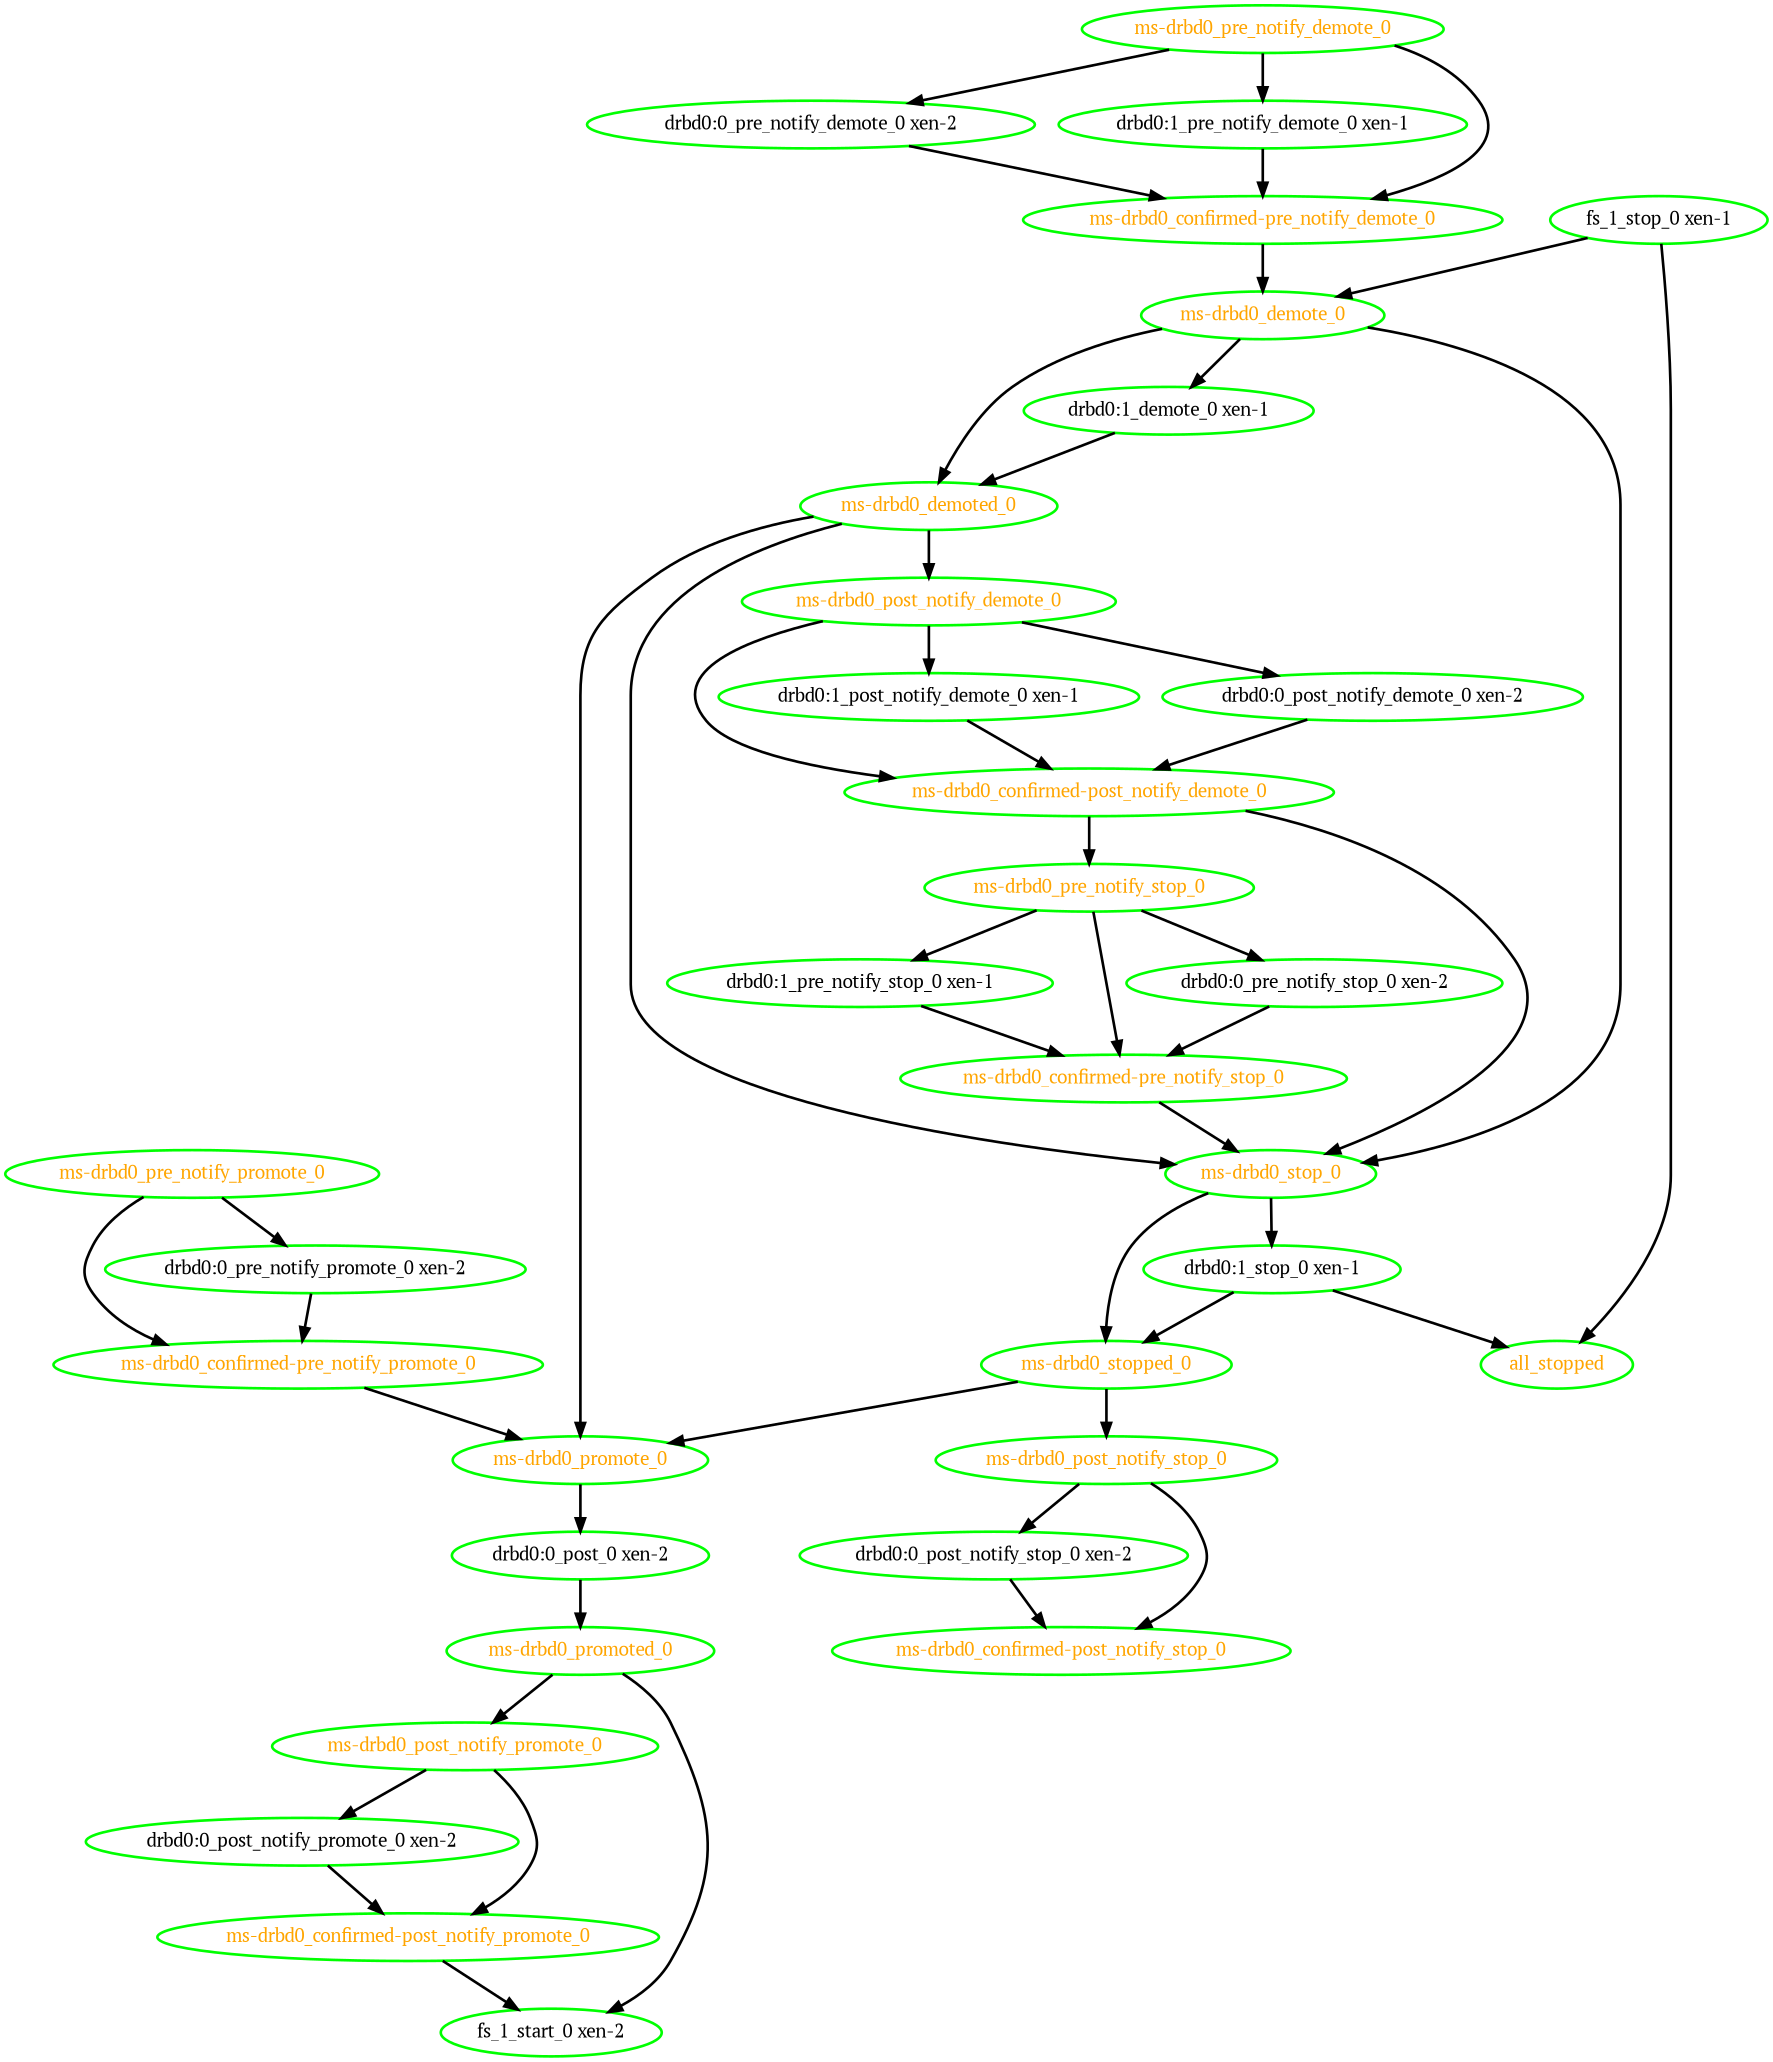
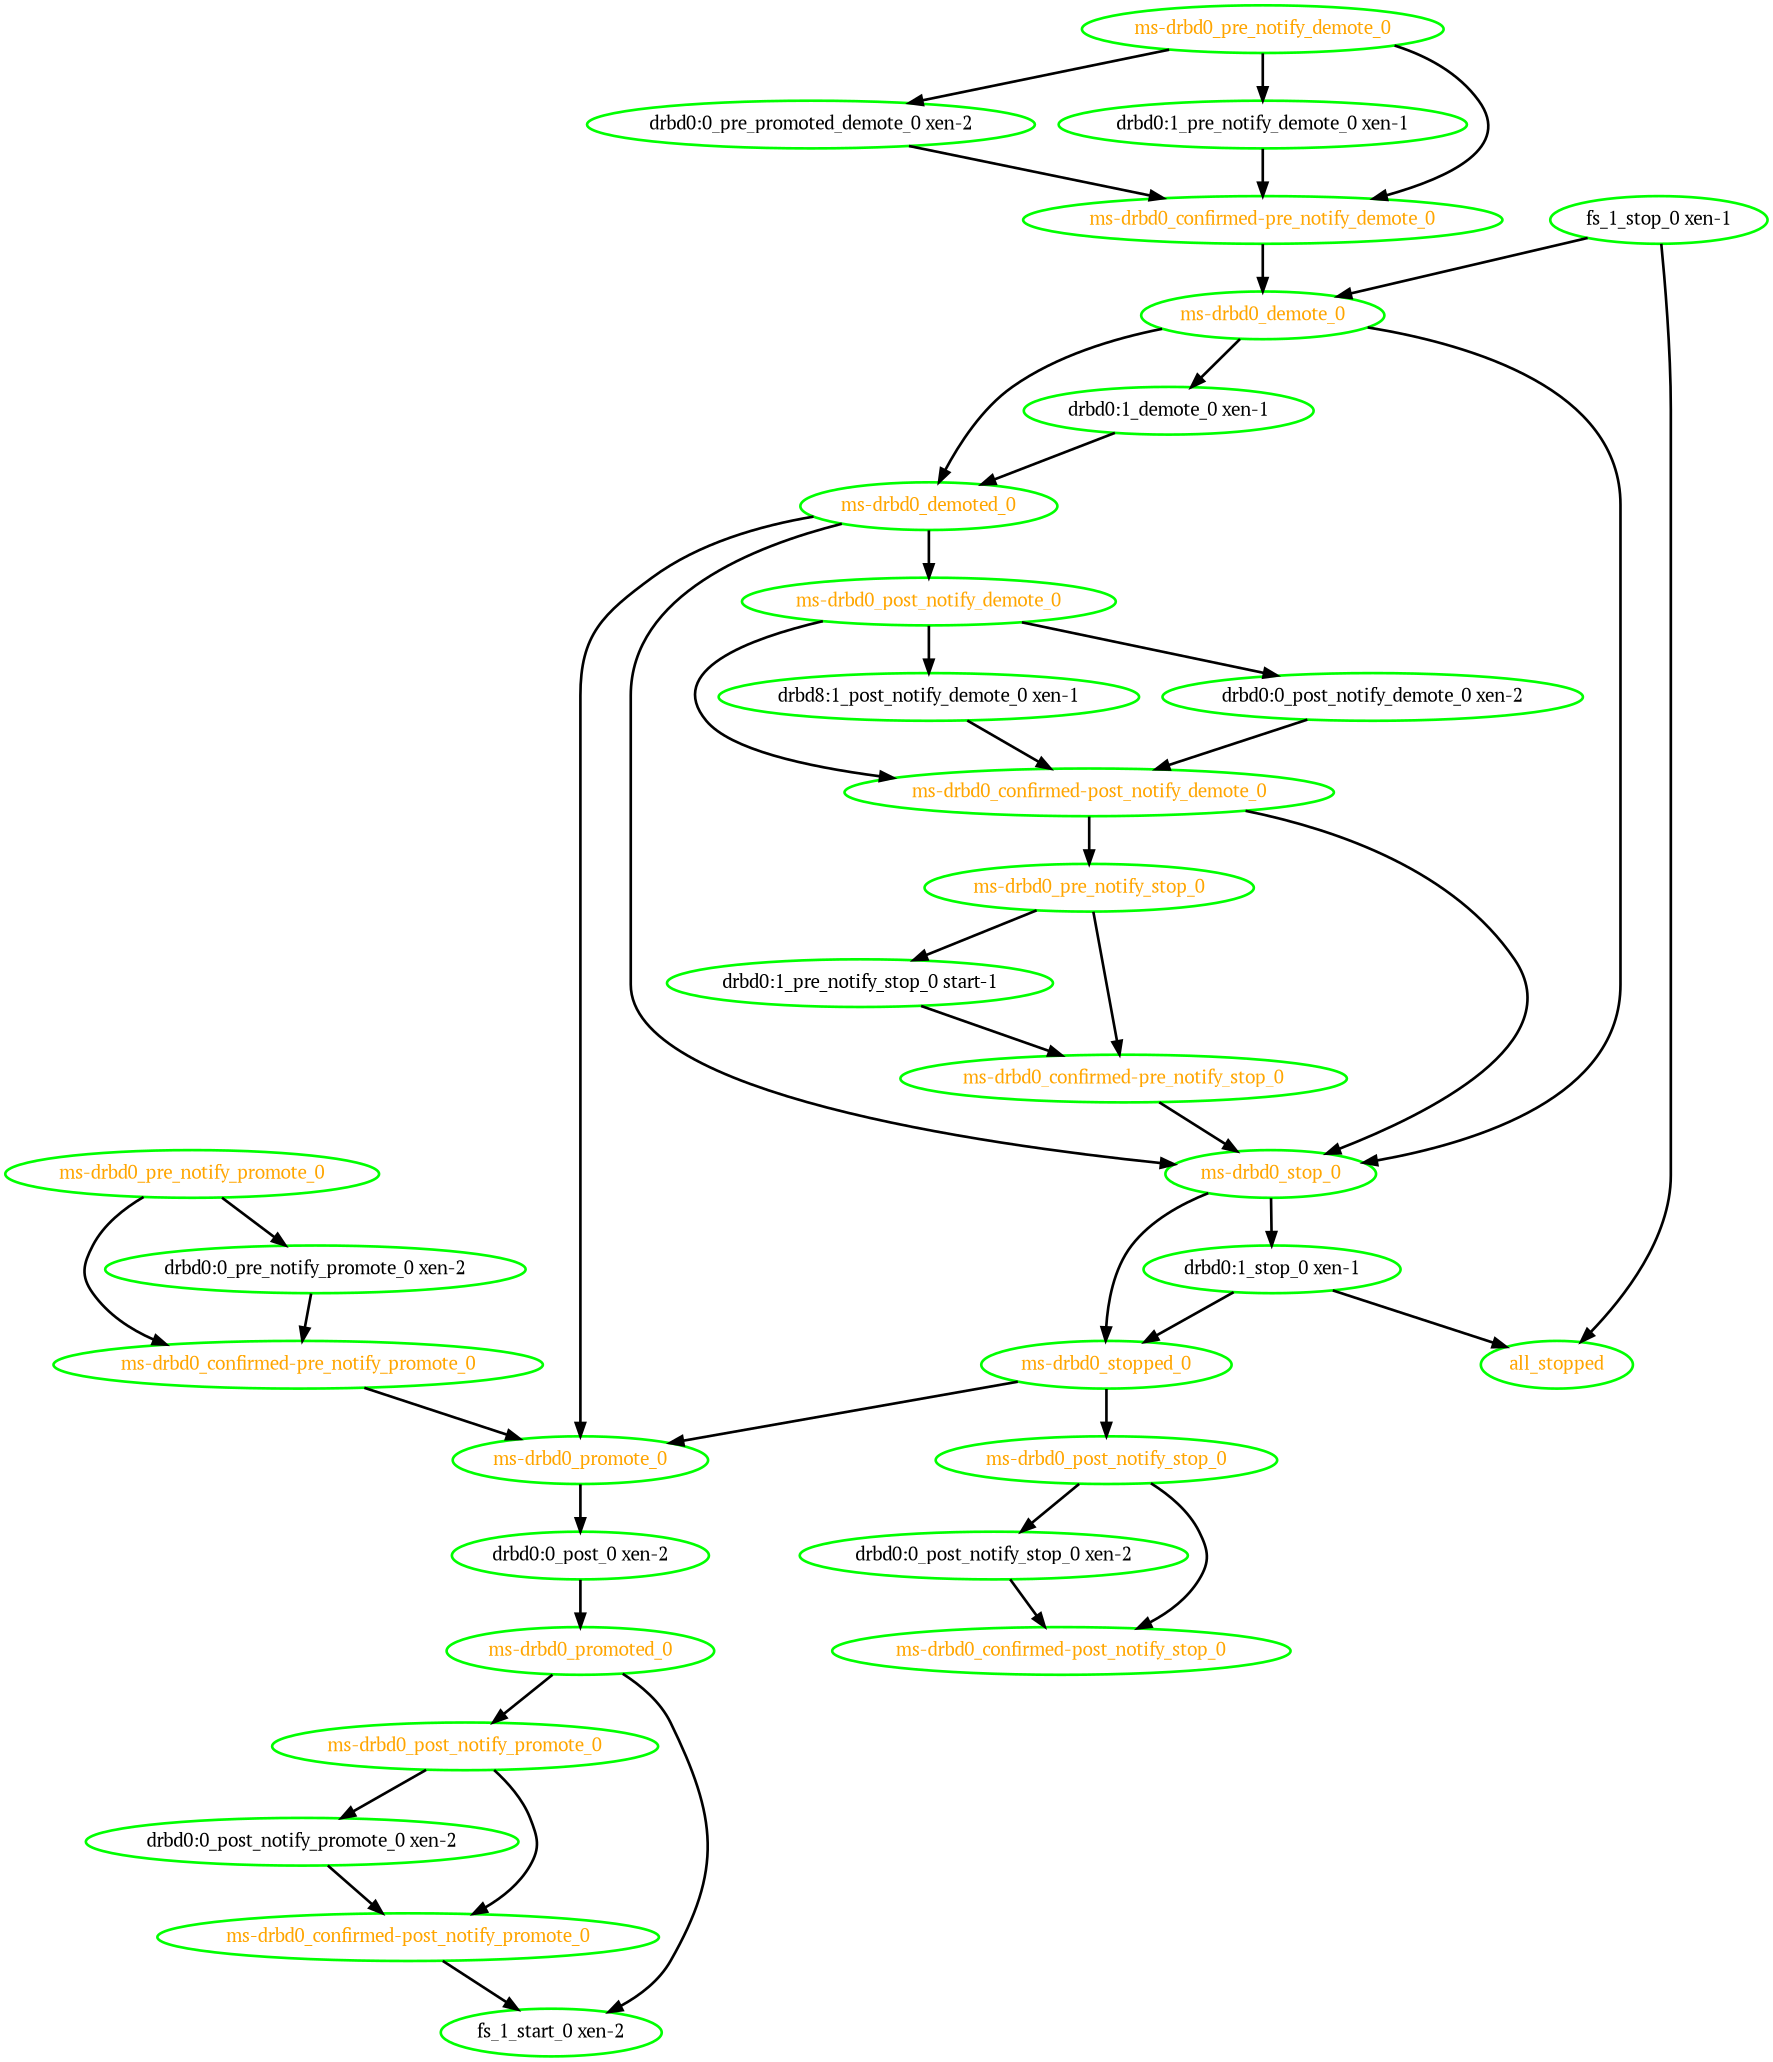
node "drbd0:0_pre_notify_demote_0 xen-2": label "drbd0:0_pre_notify_demote_0 xen-2" -> "drbd0:0_pre_promoted_demote_0 xen-2"
node "drbd0:1_post_notify_demote_0 xen-1": label "drbd0:1_post_notify_demote_0 xen-1" -> "drbd8:1_post_notify_demote_0 xen-1"
node "drbd0:1_pre_notify_stop_0 xen-1": label "drbd0:1_pre_notify_stop_0 xen-1" -> "drbd0:1_pre_notify_stop_0 start-1"
node "drbd0:0_pre_notify_stop_0 xen-2": removed
